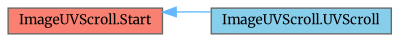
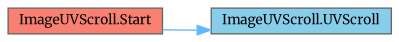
edge "ImageUVScroll.UVScroll" -> "ImageUVScroll.Start": reversed
